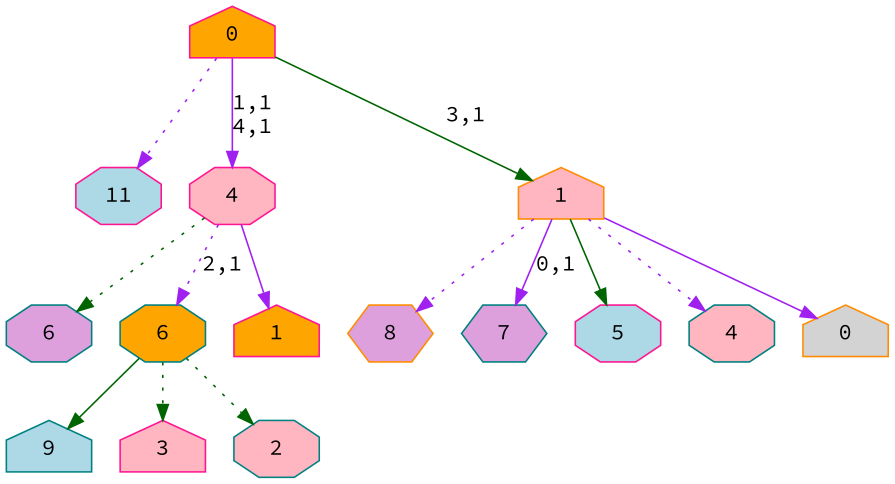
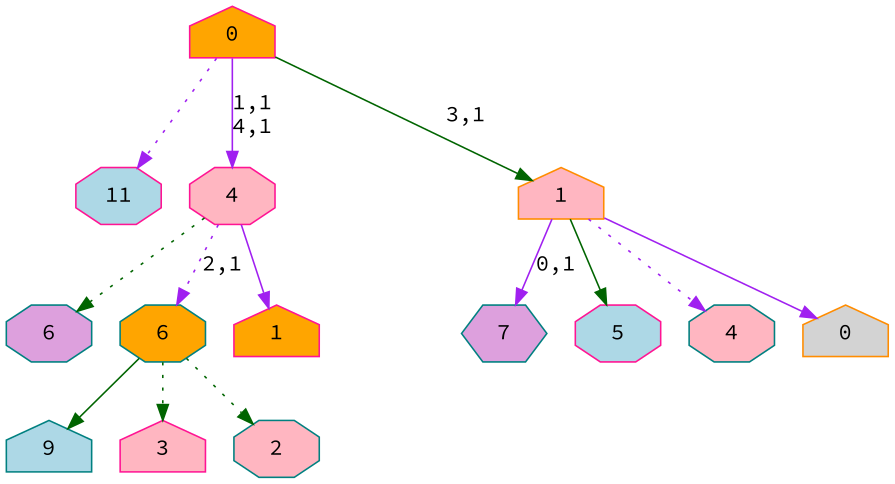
node "8": removed
